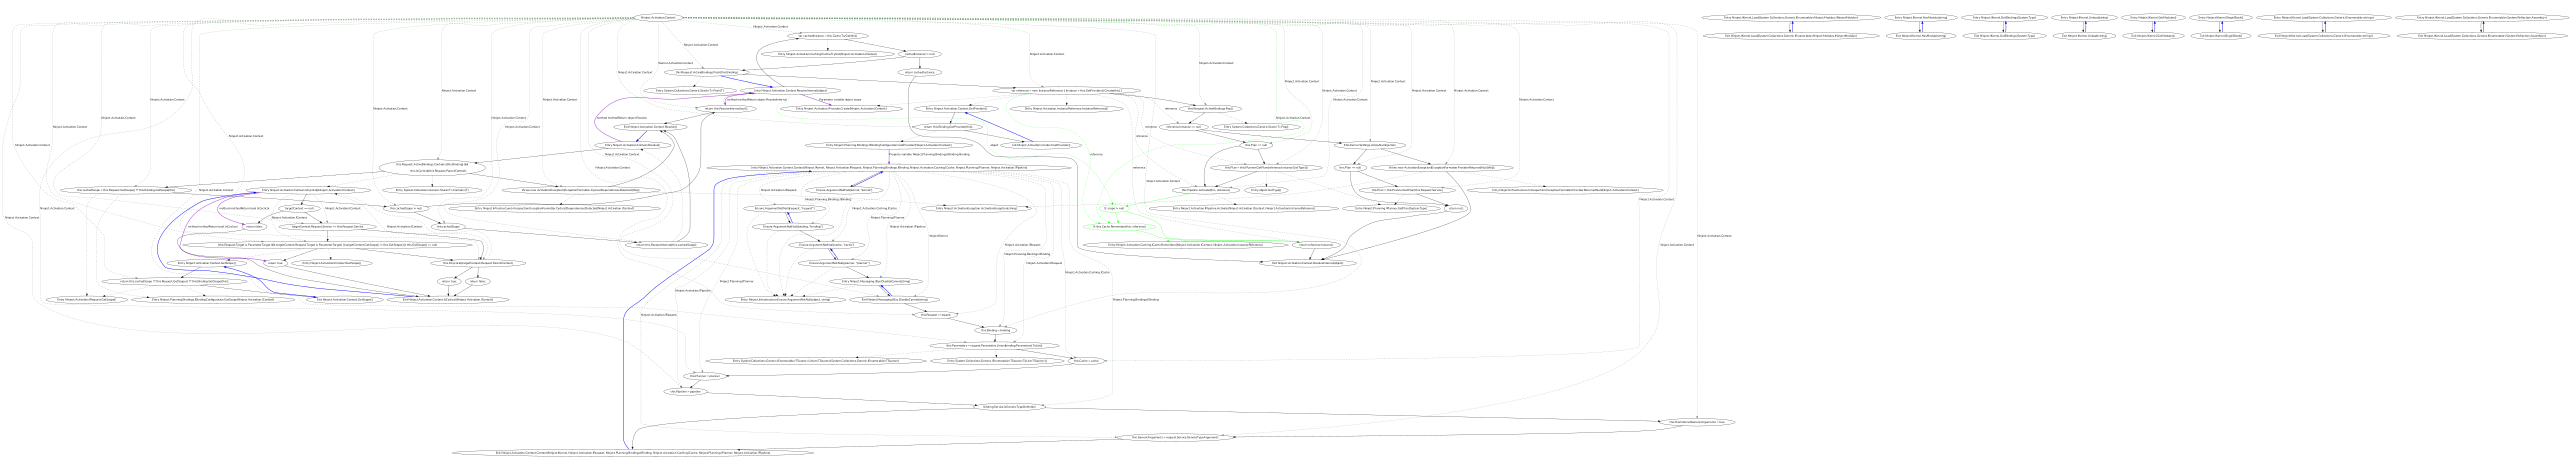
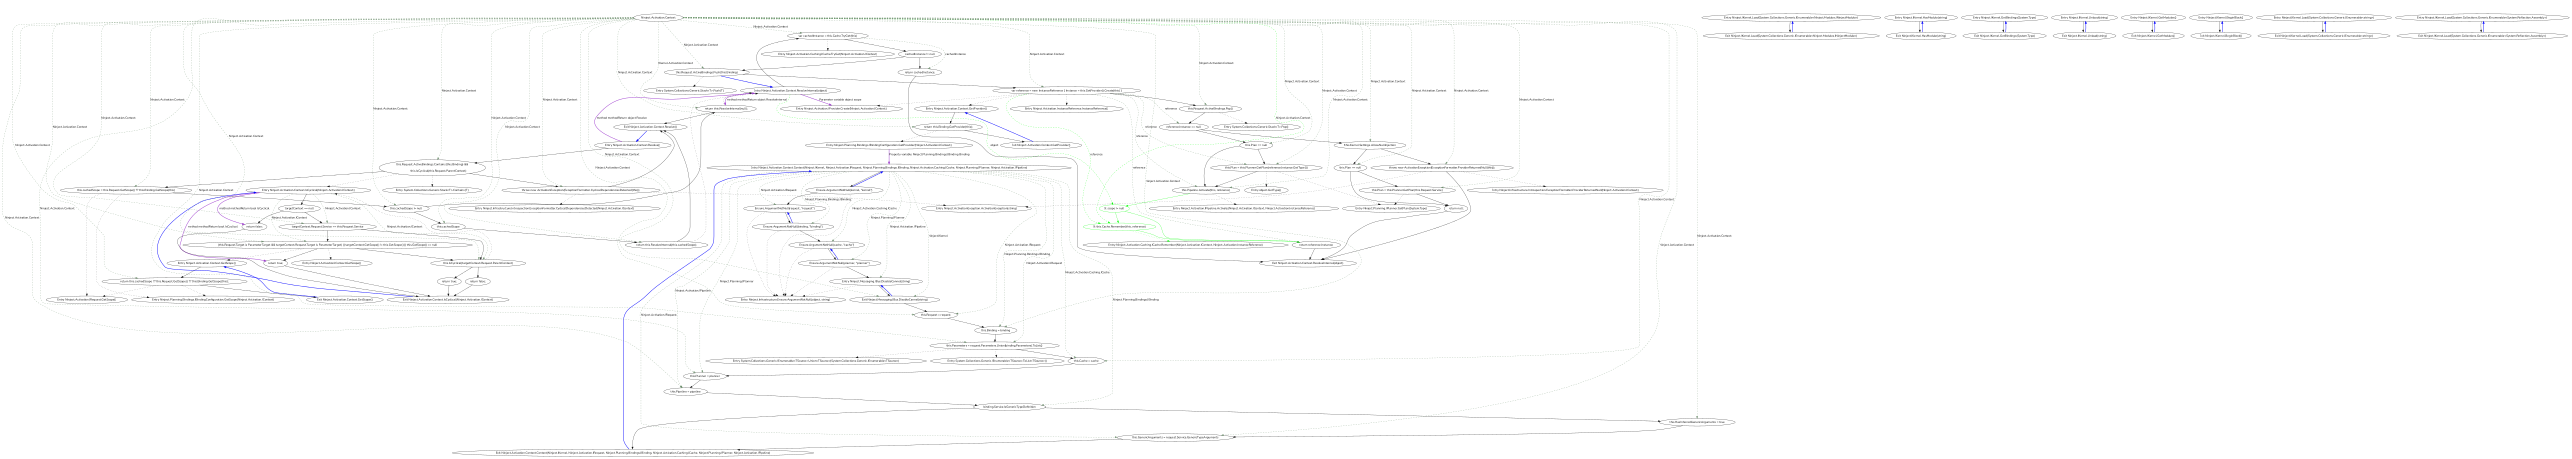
edge "var cachedInstance = this.Cache.TryGet(this)" -> "return cachedInstance;": added, label "cachedInstance"
edge "return this.ResolveInternal(this.cachedScope);" -> "Entry Ninject.Activation.Context.Resolve()": now "return this.ResolveInternal(this.cachedScope);" -> "Entry Ninject.Activation.Context.ResolveInternal(object)"
edge "Ensure.ArgumentNotNull(kernel, ''kernel'')" -> "Ensure.ArgumentNotNull(request, ''request'')": added
